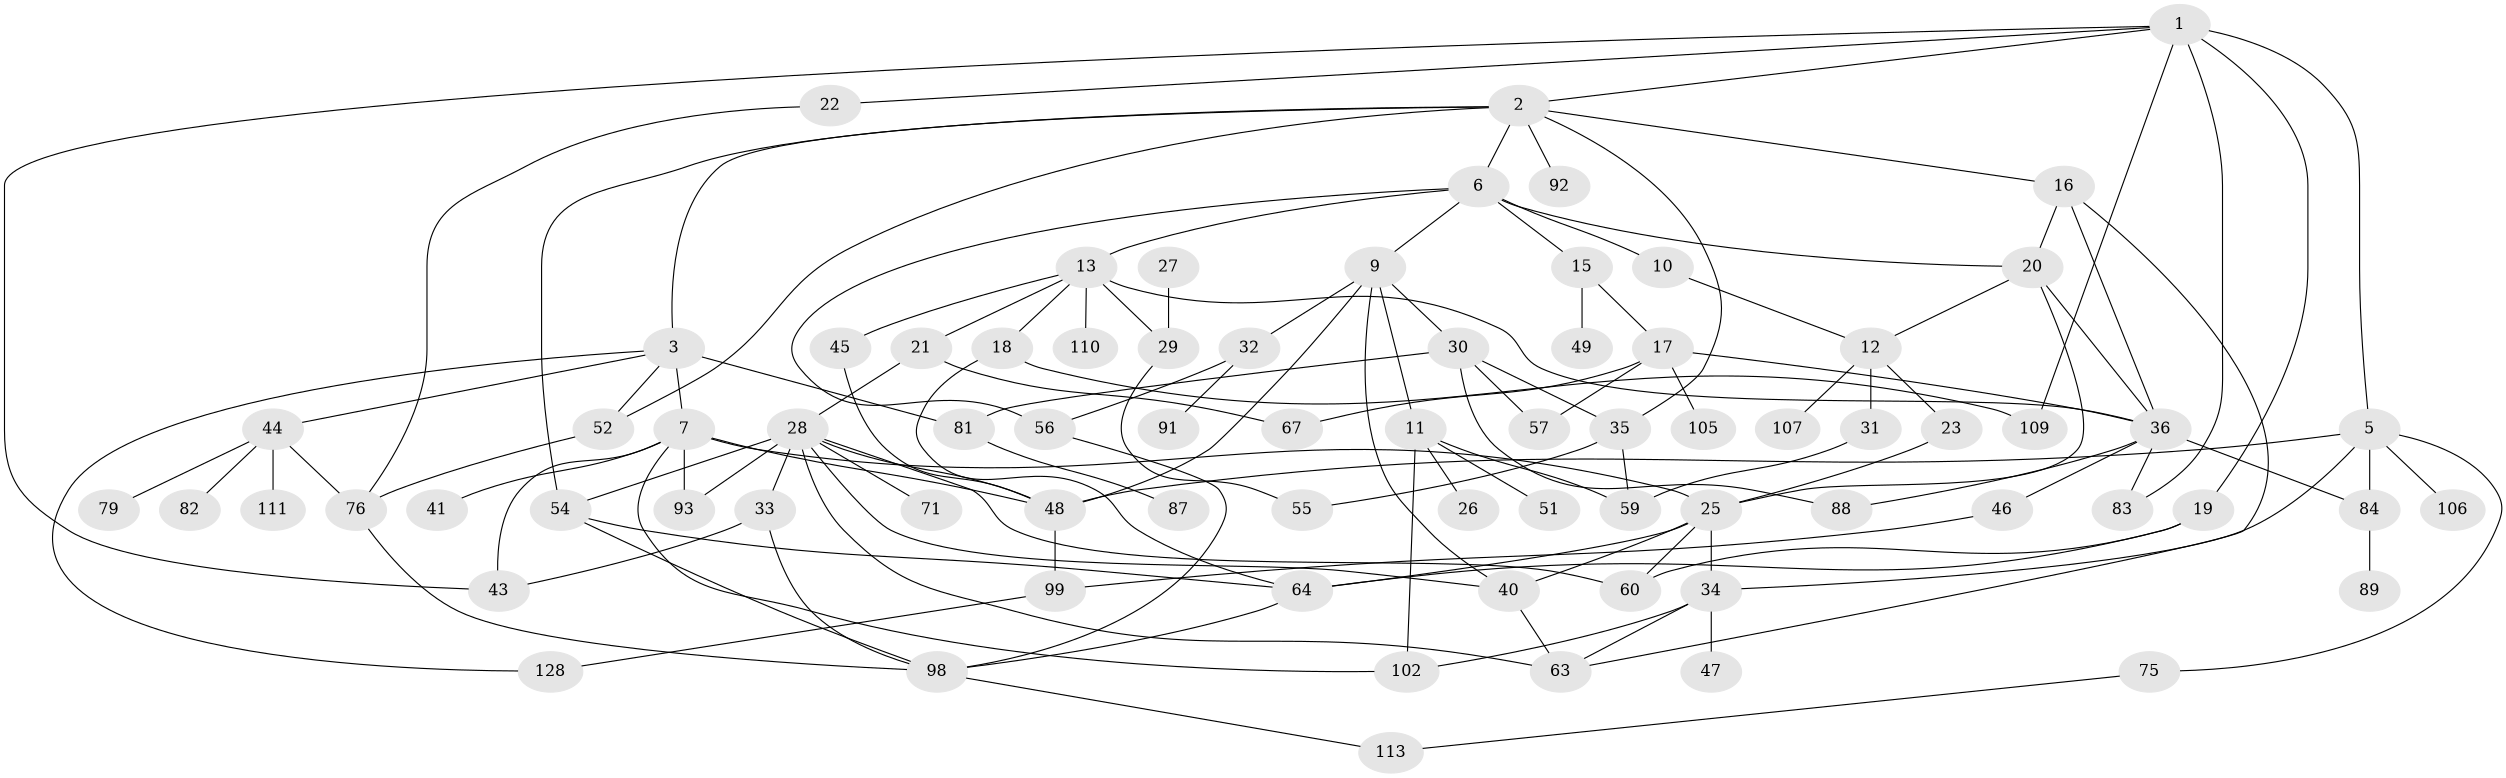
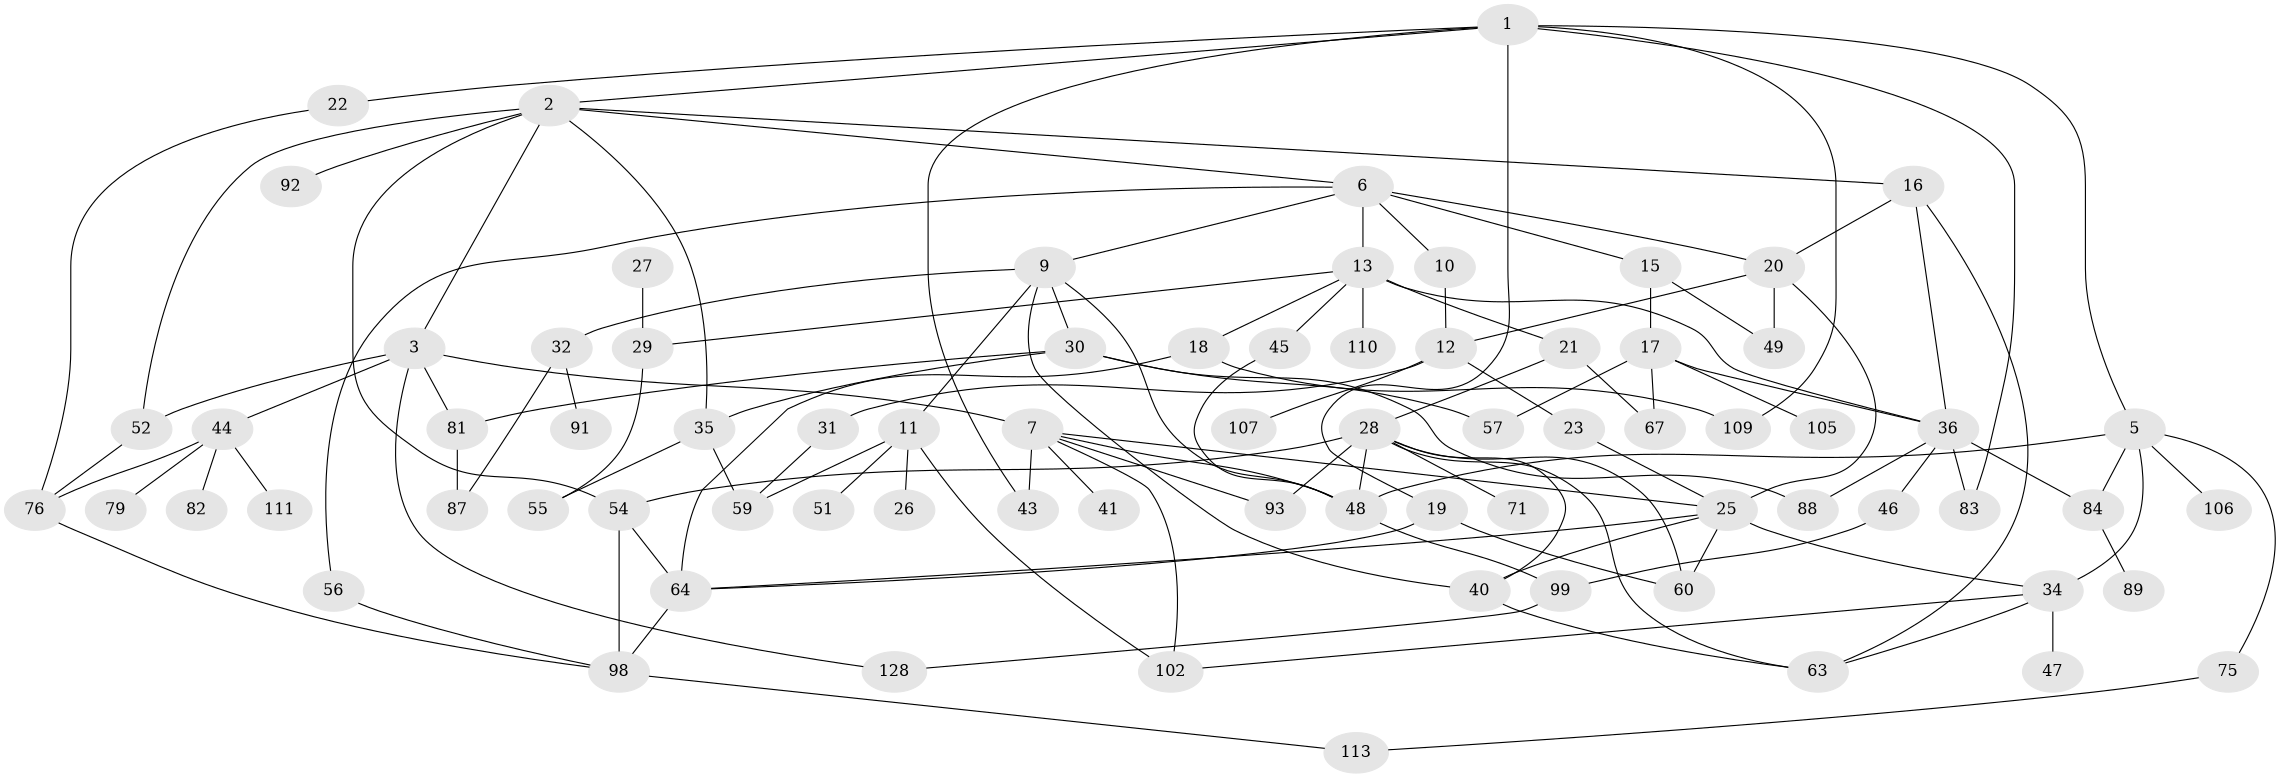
edge "20" -- "36": now "20" -- "49"
edge "32" -- "56": now "32" -- "87"
node "33": removed
